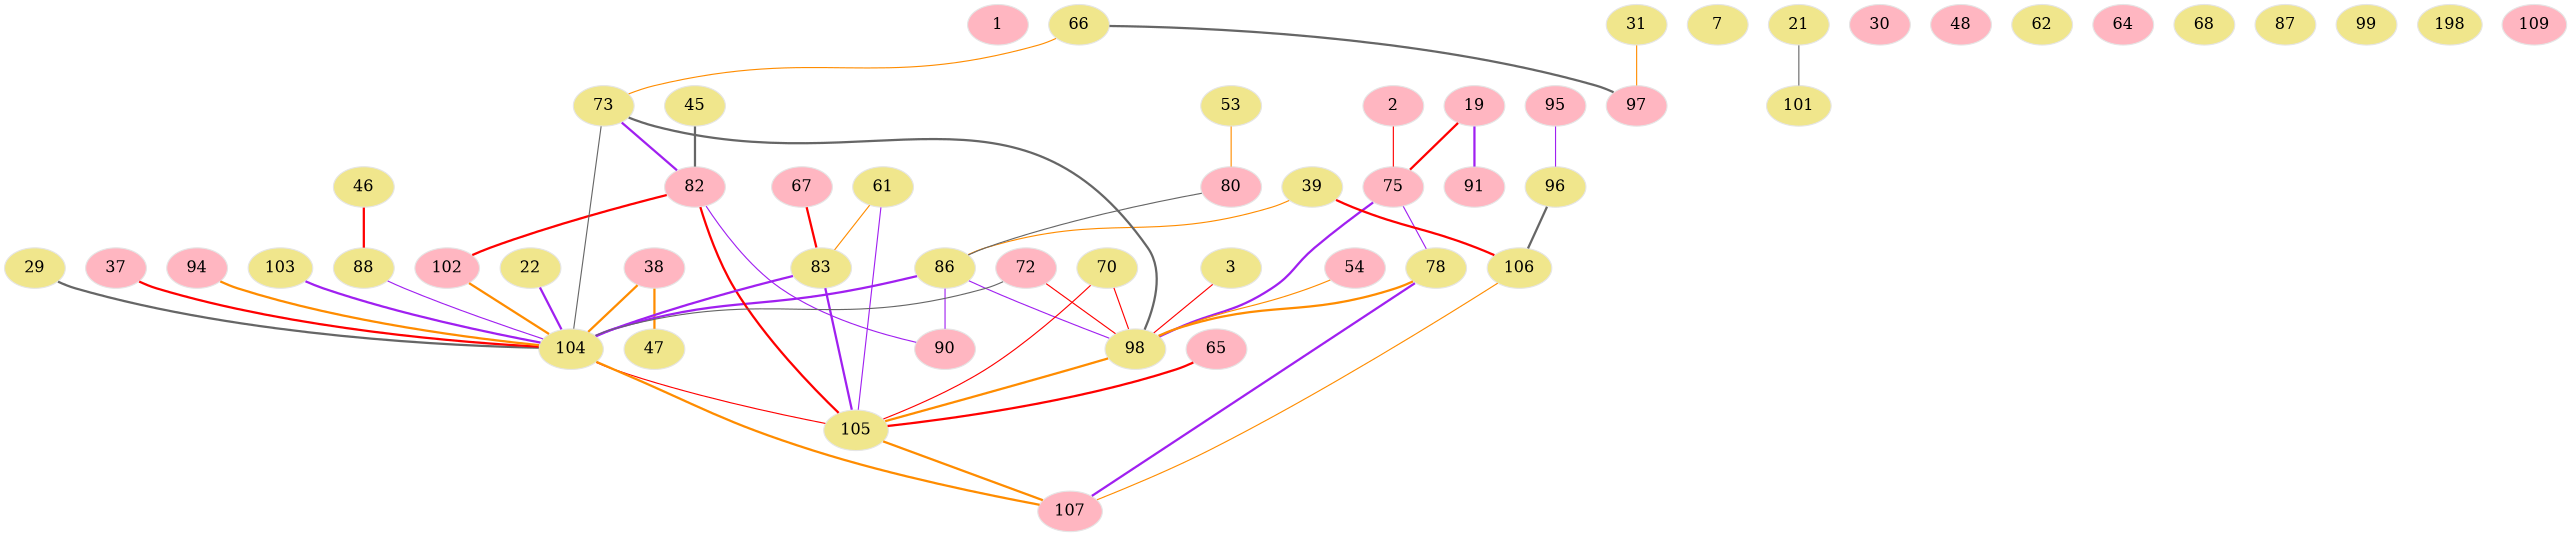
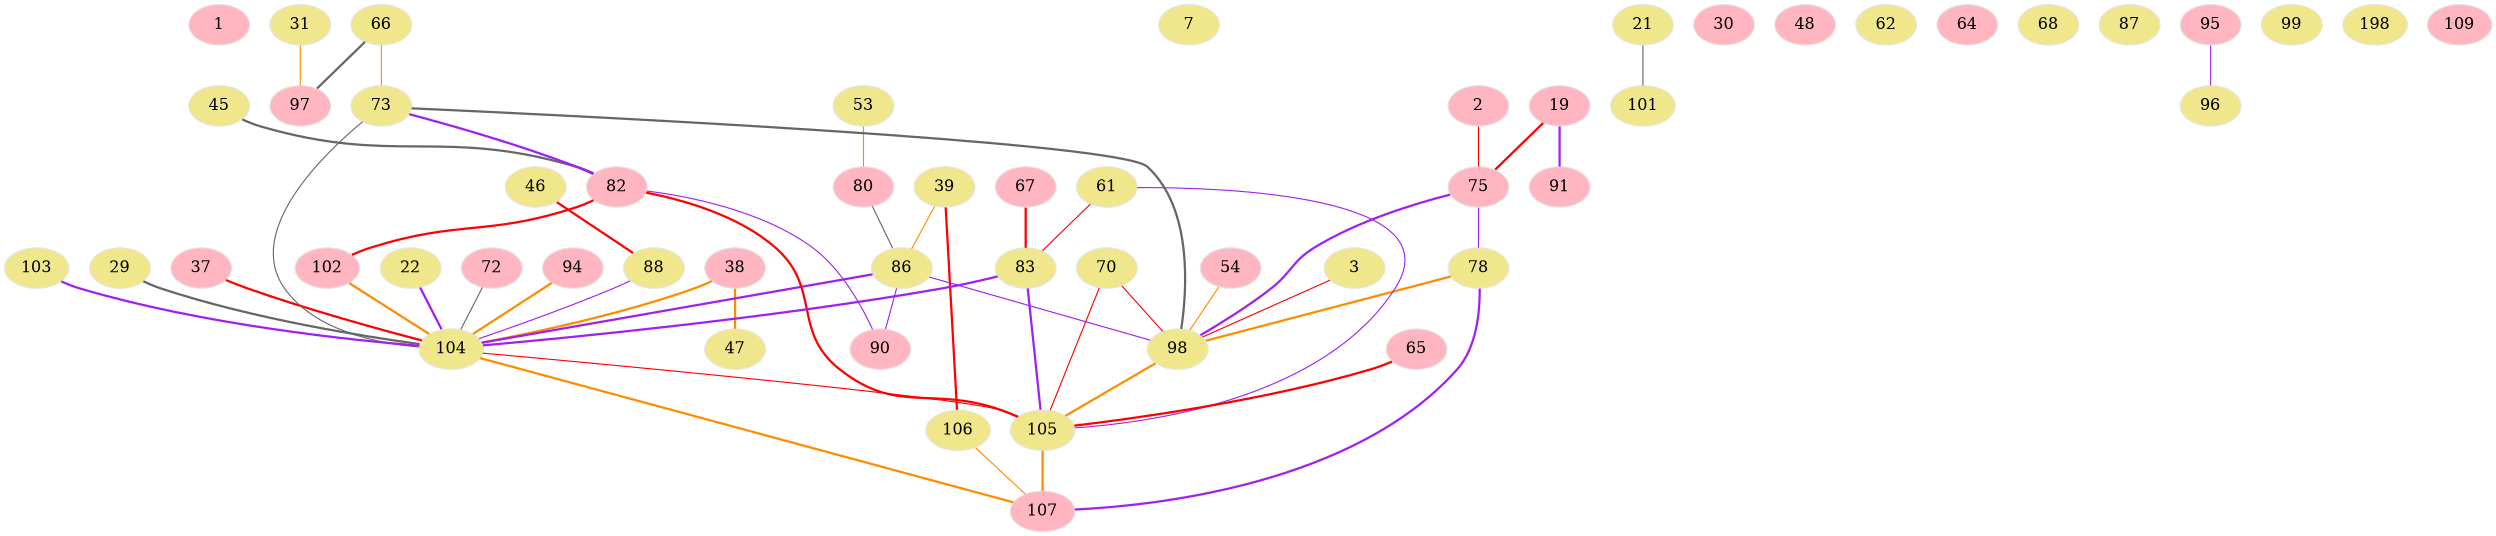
edge "61" -- "83": color darkorange -> red
edge "96" -- "106": removed
edge "72" -- "98": removed
